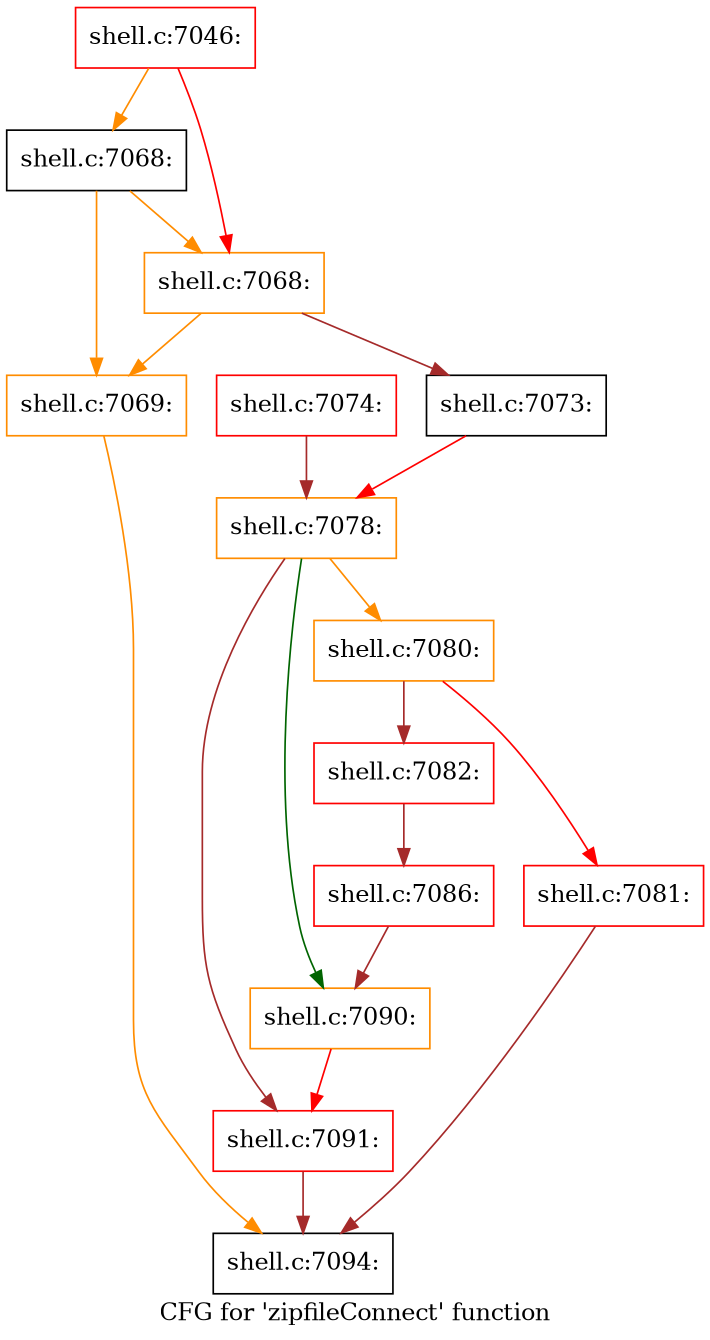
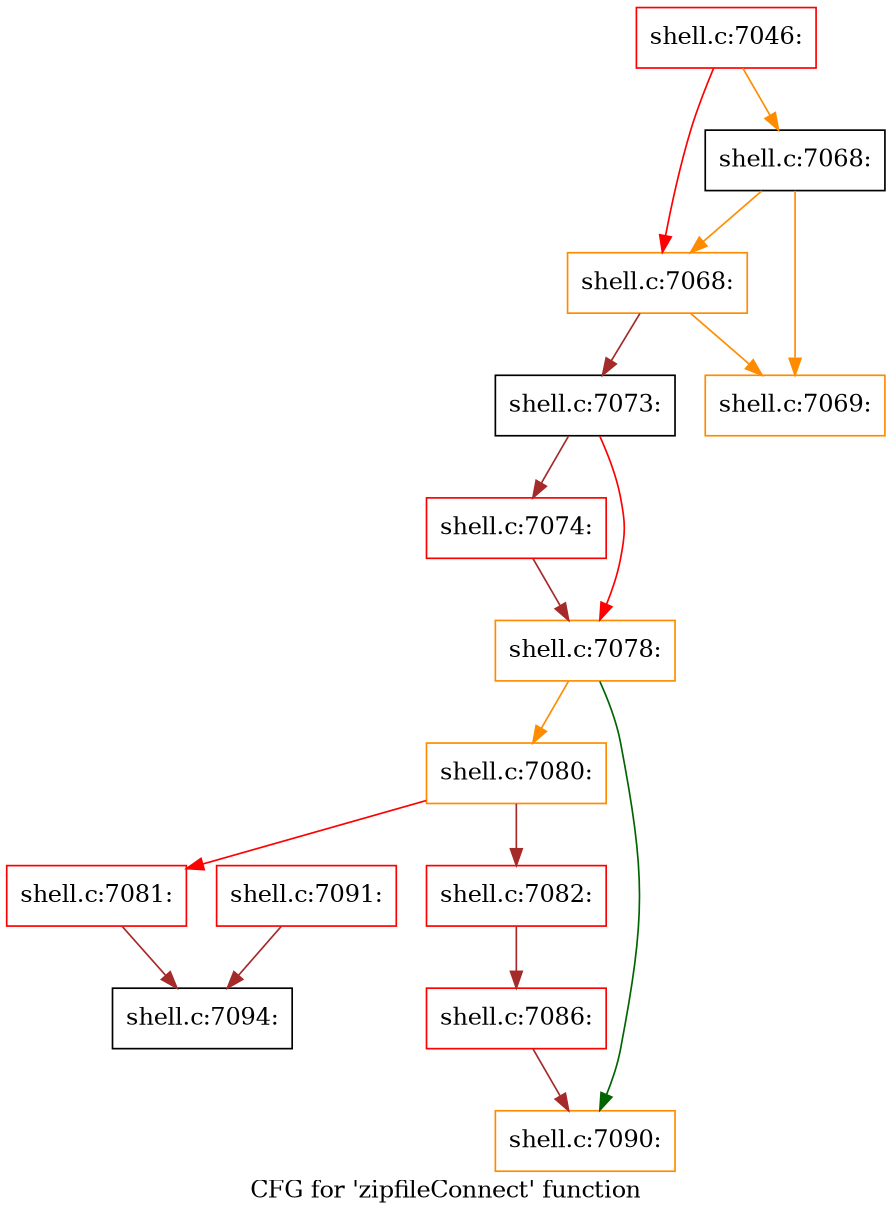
edge "shell.c:7073:" -> "shell.c:7074:": added
edge "shell.c:7078:" -> "shell.c:7091:": removed
edge "shell.c:7069:" -> "shell.c:7094:": removed
edge "shell.c:7090:" -> "shell.c:7091:": removed
